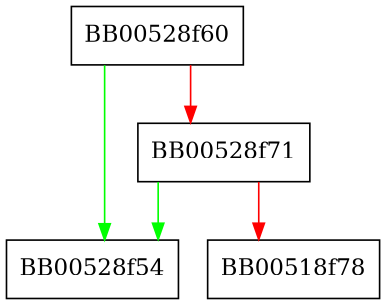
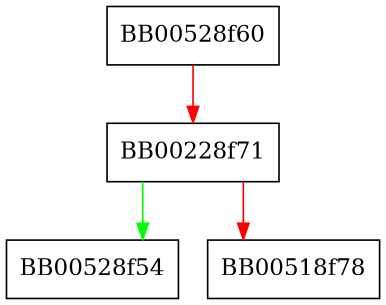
edge "BB00528f60" -> "BB00528f54": removed
node "BB00528f71": label "BB00528f71" -> "BB00228f71"
